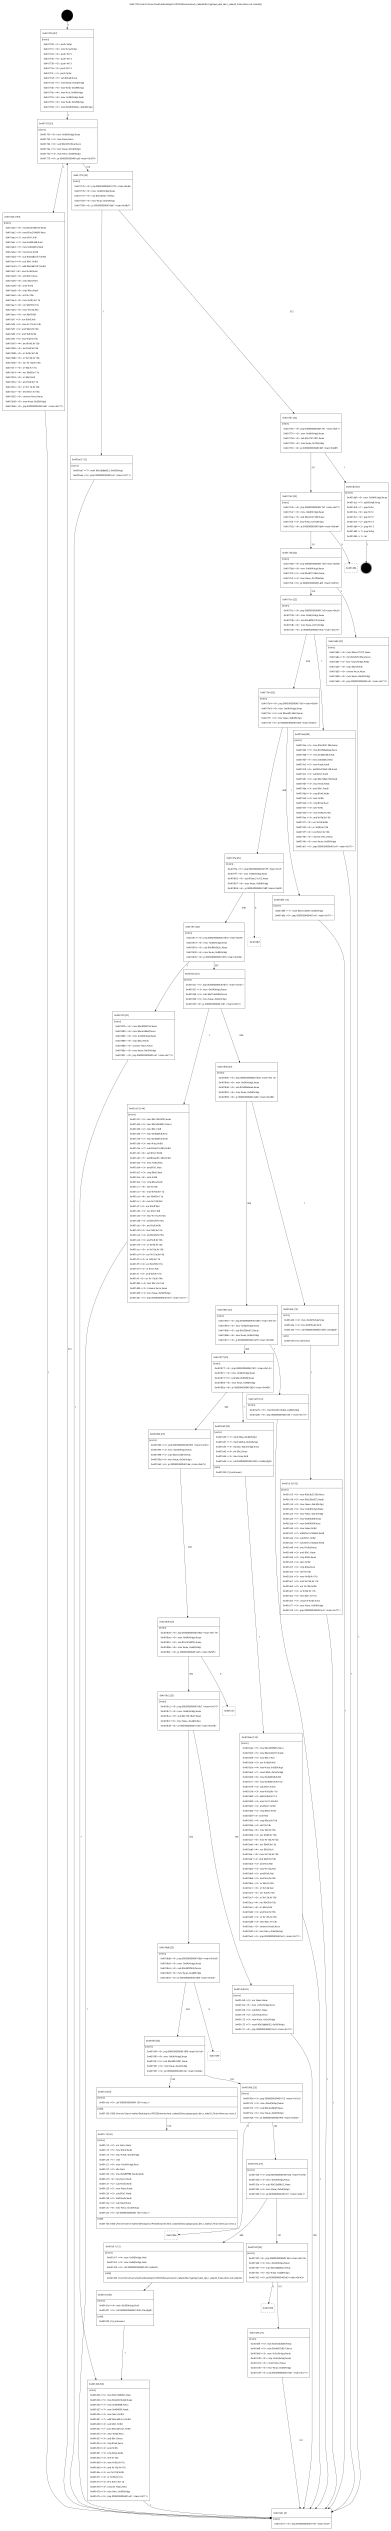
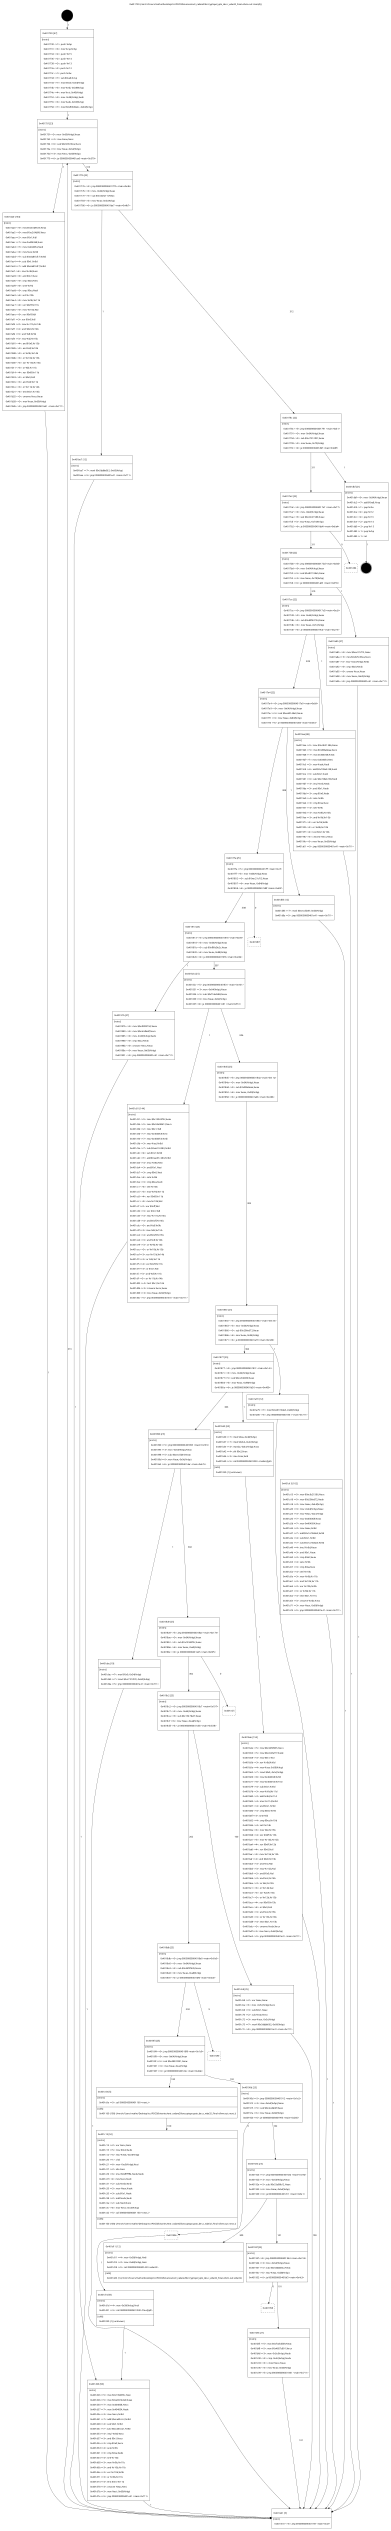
node "0x401a06 [13]": removed
node "0x401dac [19]": added
edge "0x401d11 [12]" -> "0x401d1d [9]": now "0x401996" -> "0x401d1d [9]"
